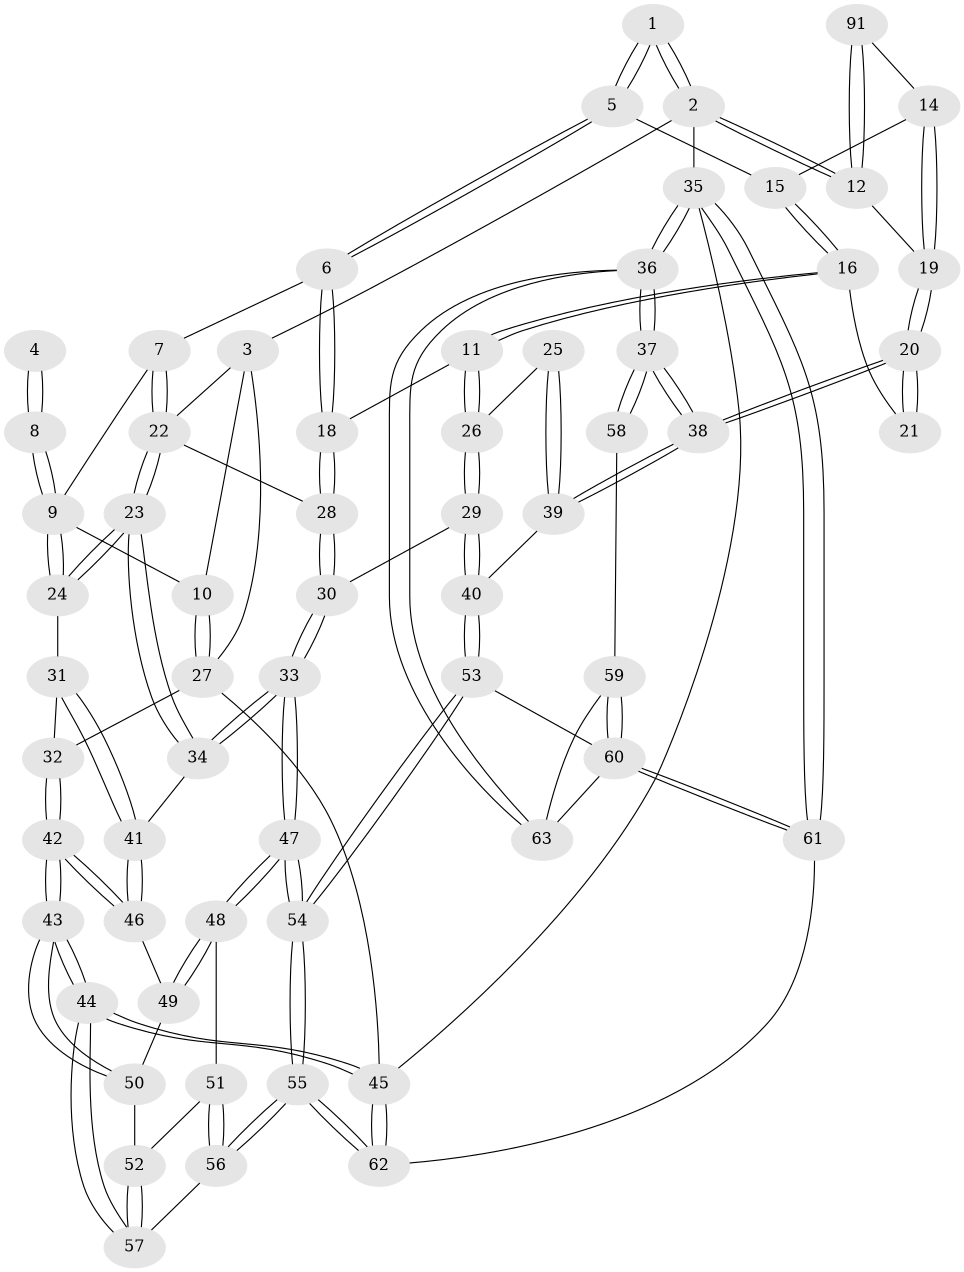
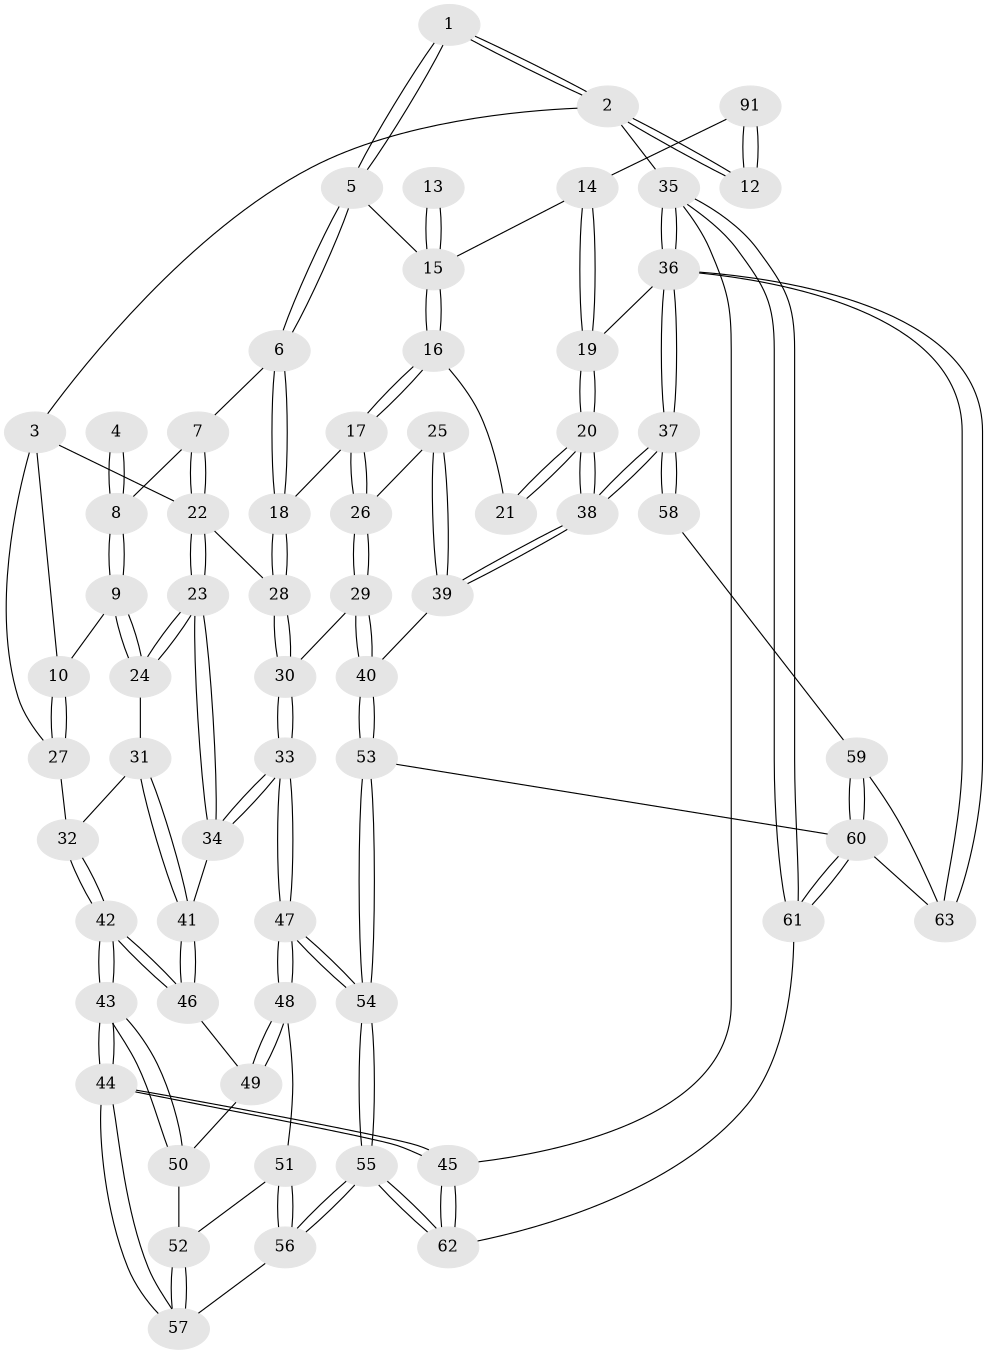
node "13": added
edge "12" -- "19": now "36" -- "19"
node "11": label "11" -> "17"
edge "7" -- "9": now "7" -- "8"
edge "27" -- "45": removed
